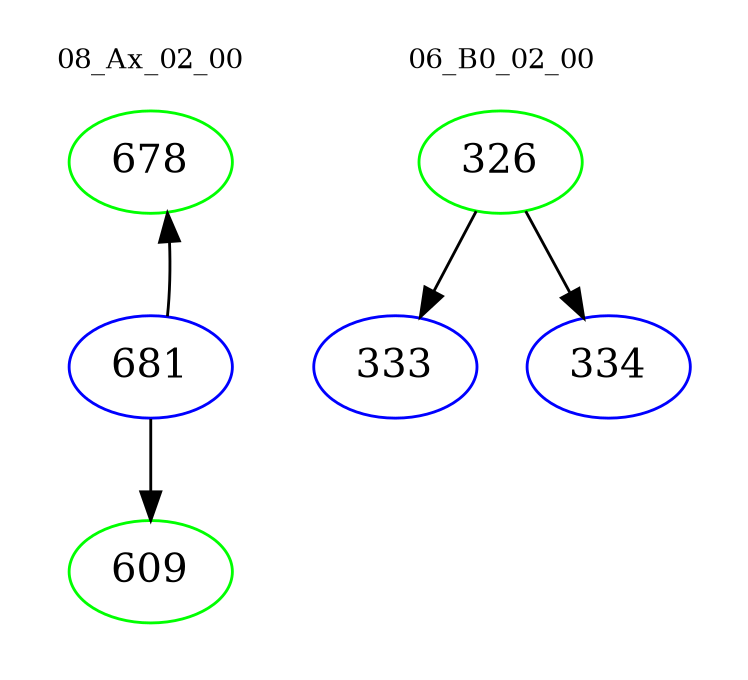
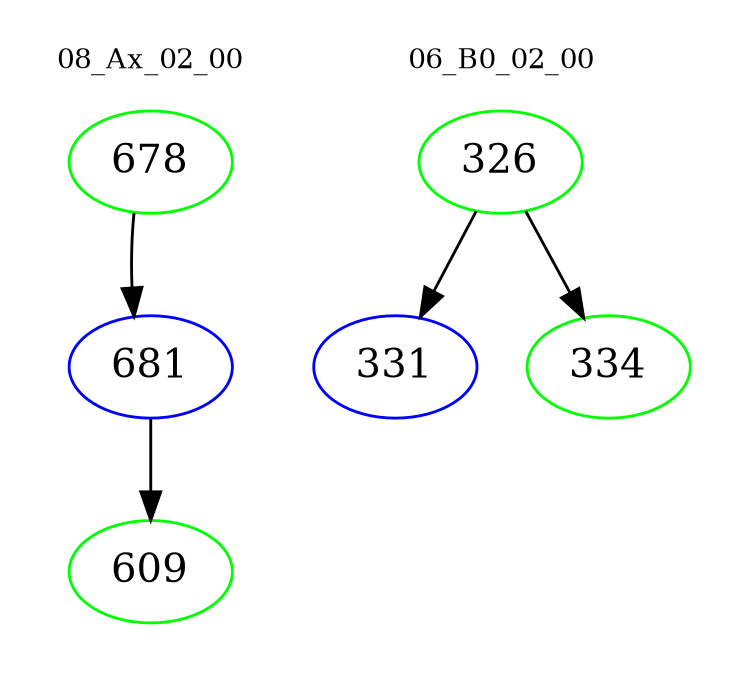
edge "681" -> "678": reversed
node "333": label "333" -> "331"
node "334": color blue -> green
